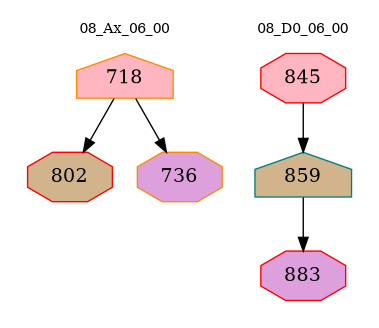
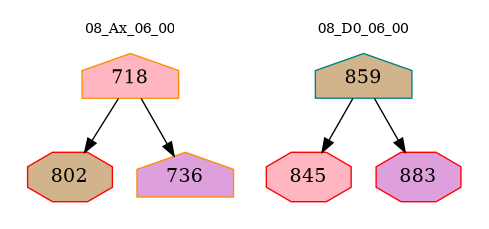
edge "845" -> "859": reversed
node "736": shape octagon -> house
